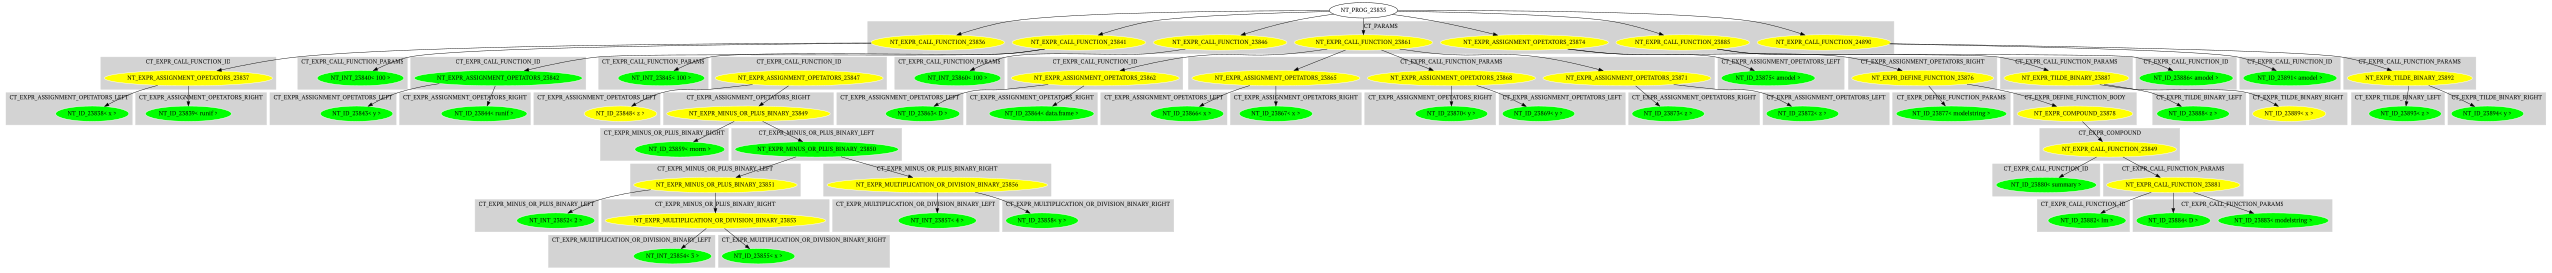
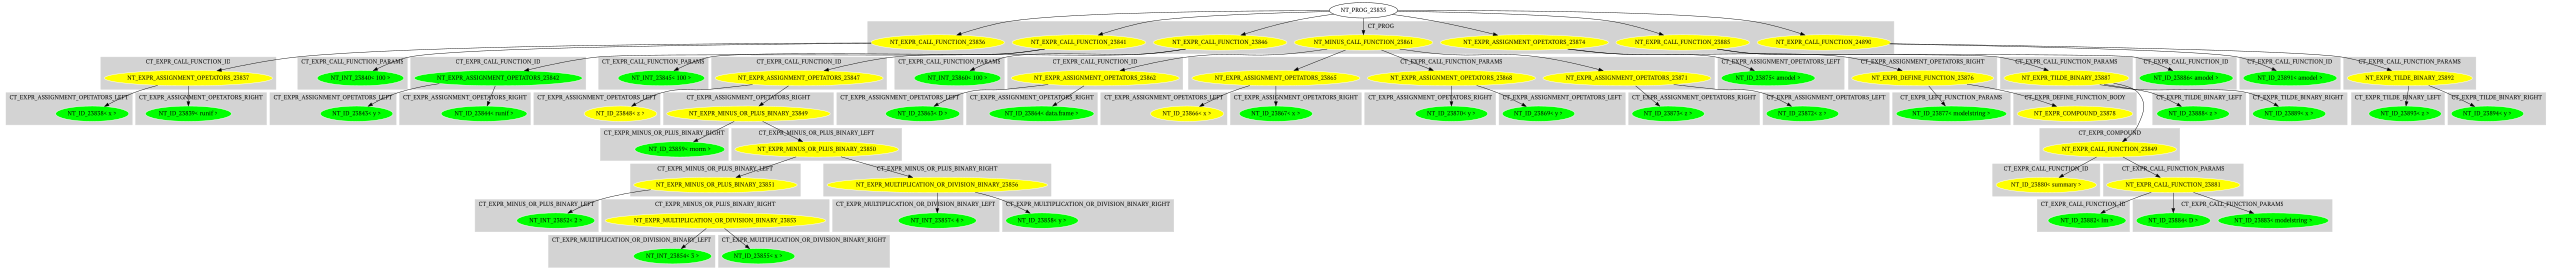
cluster "CT_PARAMS": label "CT_PARAMS" -> "CT_PROG"
node "NT_EXPR_CALL_FUNCTION_23861": label "NT_EXPR_CALL_FUNCTION_23861" -> "NT_MINUS_CALL_FUNCTION_23861"
edge "NT_EXPR_CALL_FUNCTION_23846" -> "NT_EXPR_ASSIGNMENT_OPETATORS_23847": added
cluster "CT_EXPR_DEFINE_FUNCTION_PARAMS": label "CT_EXPR_DEFINE_FUNCTION_PARAMS" -> "CT_EXPR_LEFT_FUNCTION_PARAMS"
node "NT_ID_23866< x >": fillcolor green -> yellow
node "NT_ID_23889< x >": fillcolor yellow -> green
edge "NT_EXPR_COMPOUND_23878" -> "NT_EXPR_CALL_FUNCTION_23849": now "NT_EXPR_TILDE_BINARY_23887" -> "NT_EXPR_CALL_FUNCTION_23849"
node "NT_EXPR_MINUS_OR_PLUS_BINARY_23850": fillcolor green -> yellow
node "NT_ID_23880< summary >": fillcolor green -> yellow
edge "NT_EXPR_MINUS_OR_PLUS_BINARY_23851" -> "NT_EXPR_MULTIPLICATION_OR_DIVISION_BINARY_23853": removed
